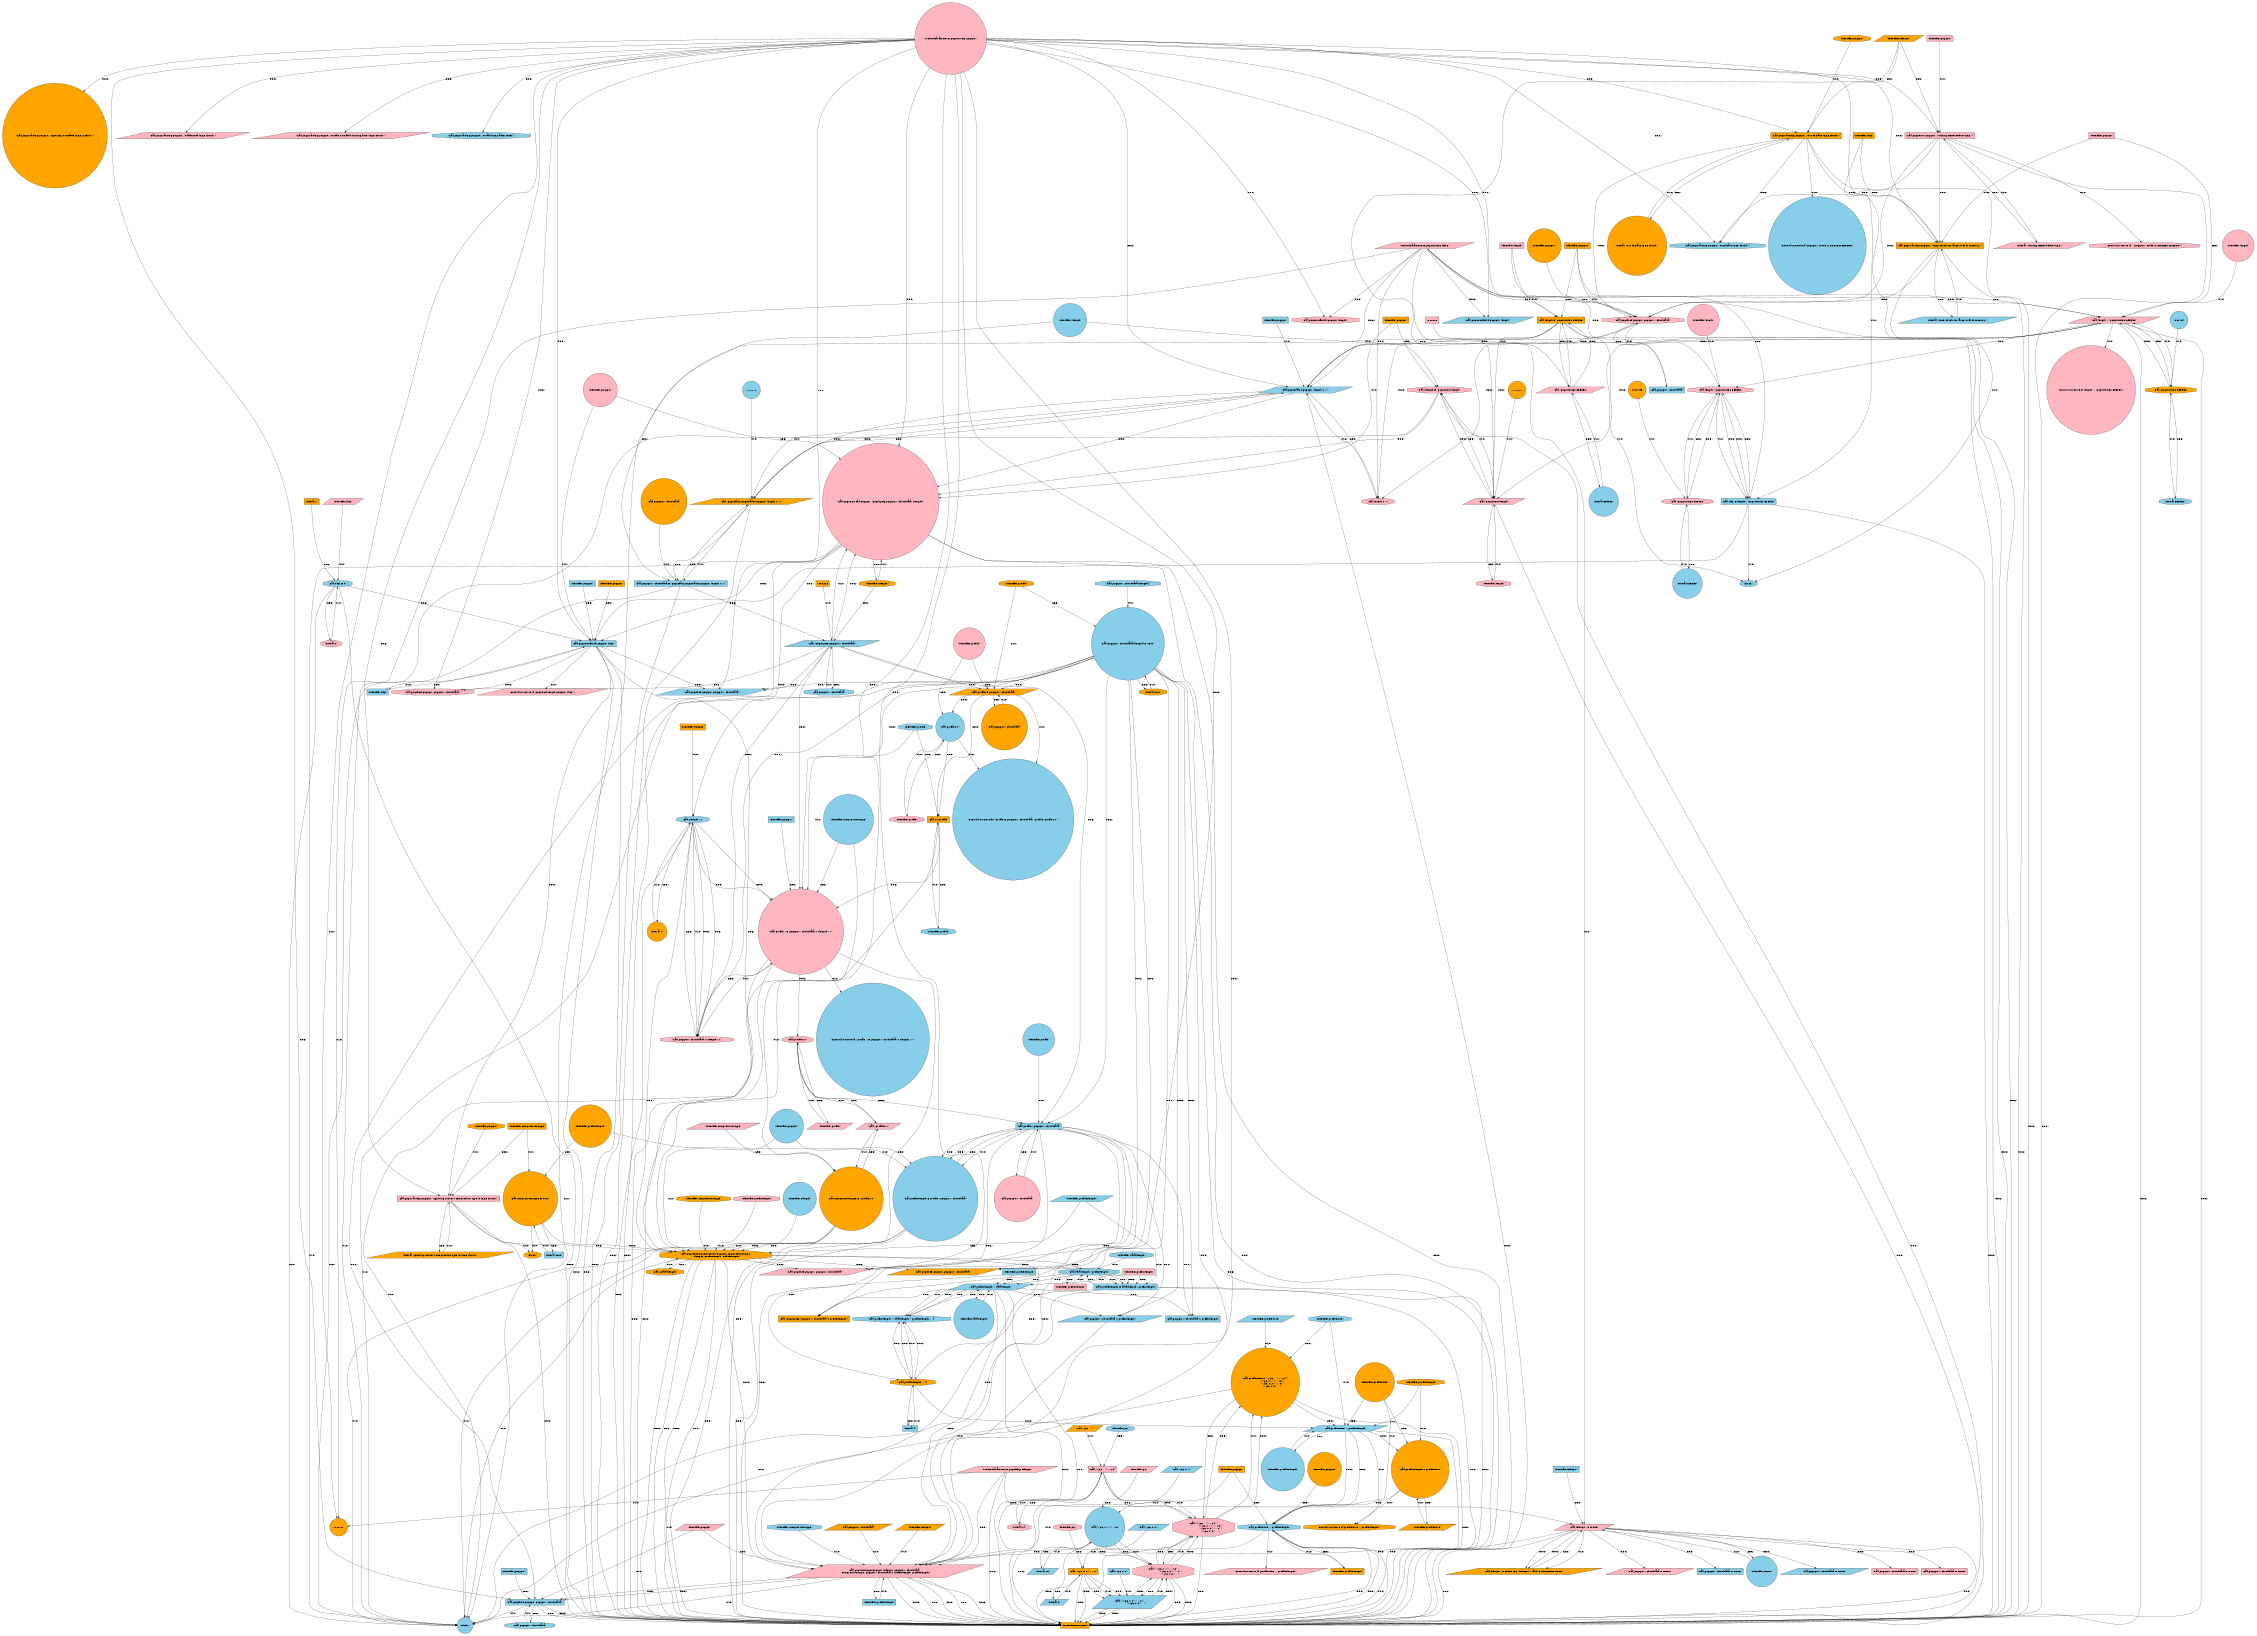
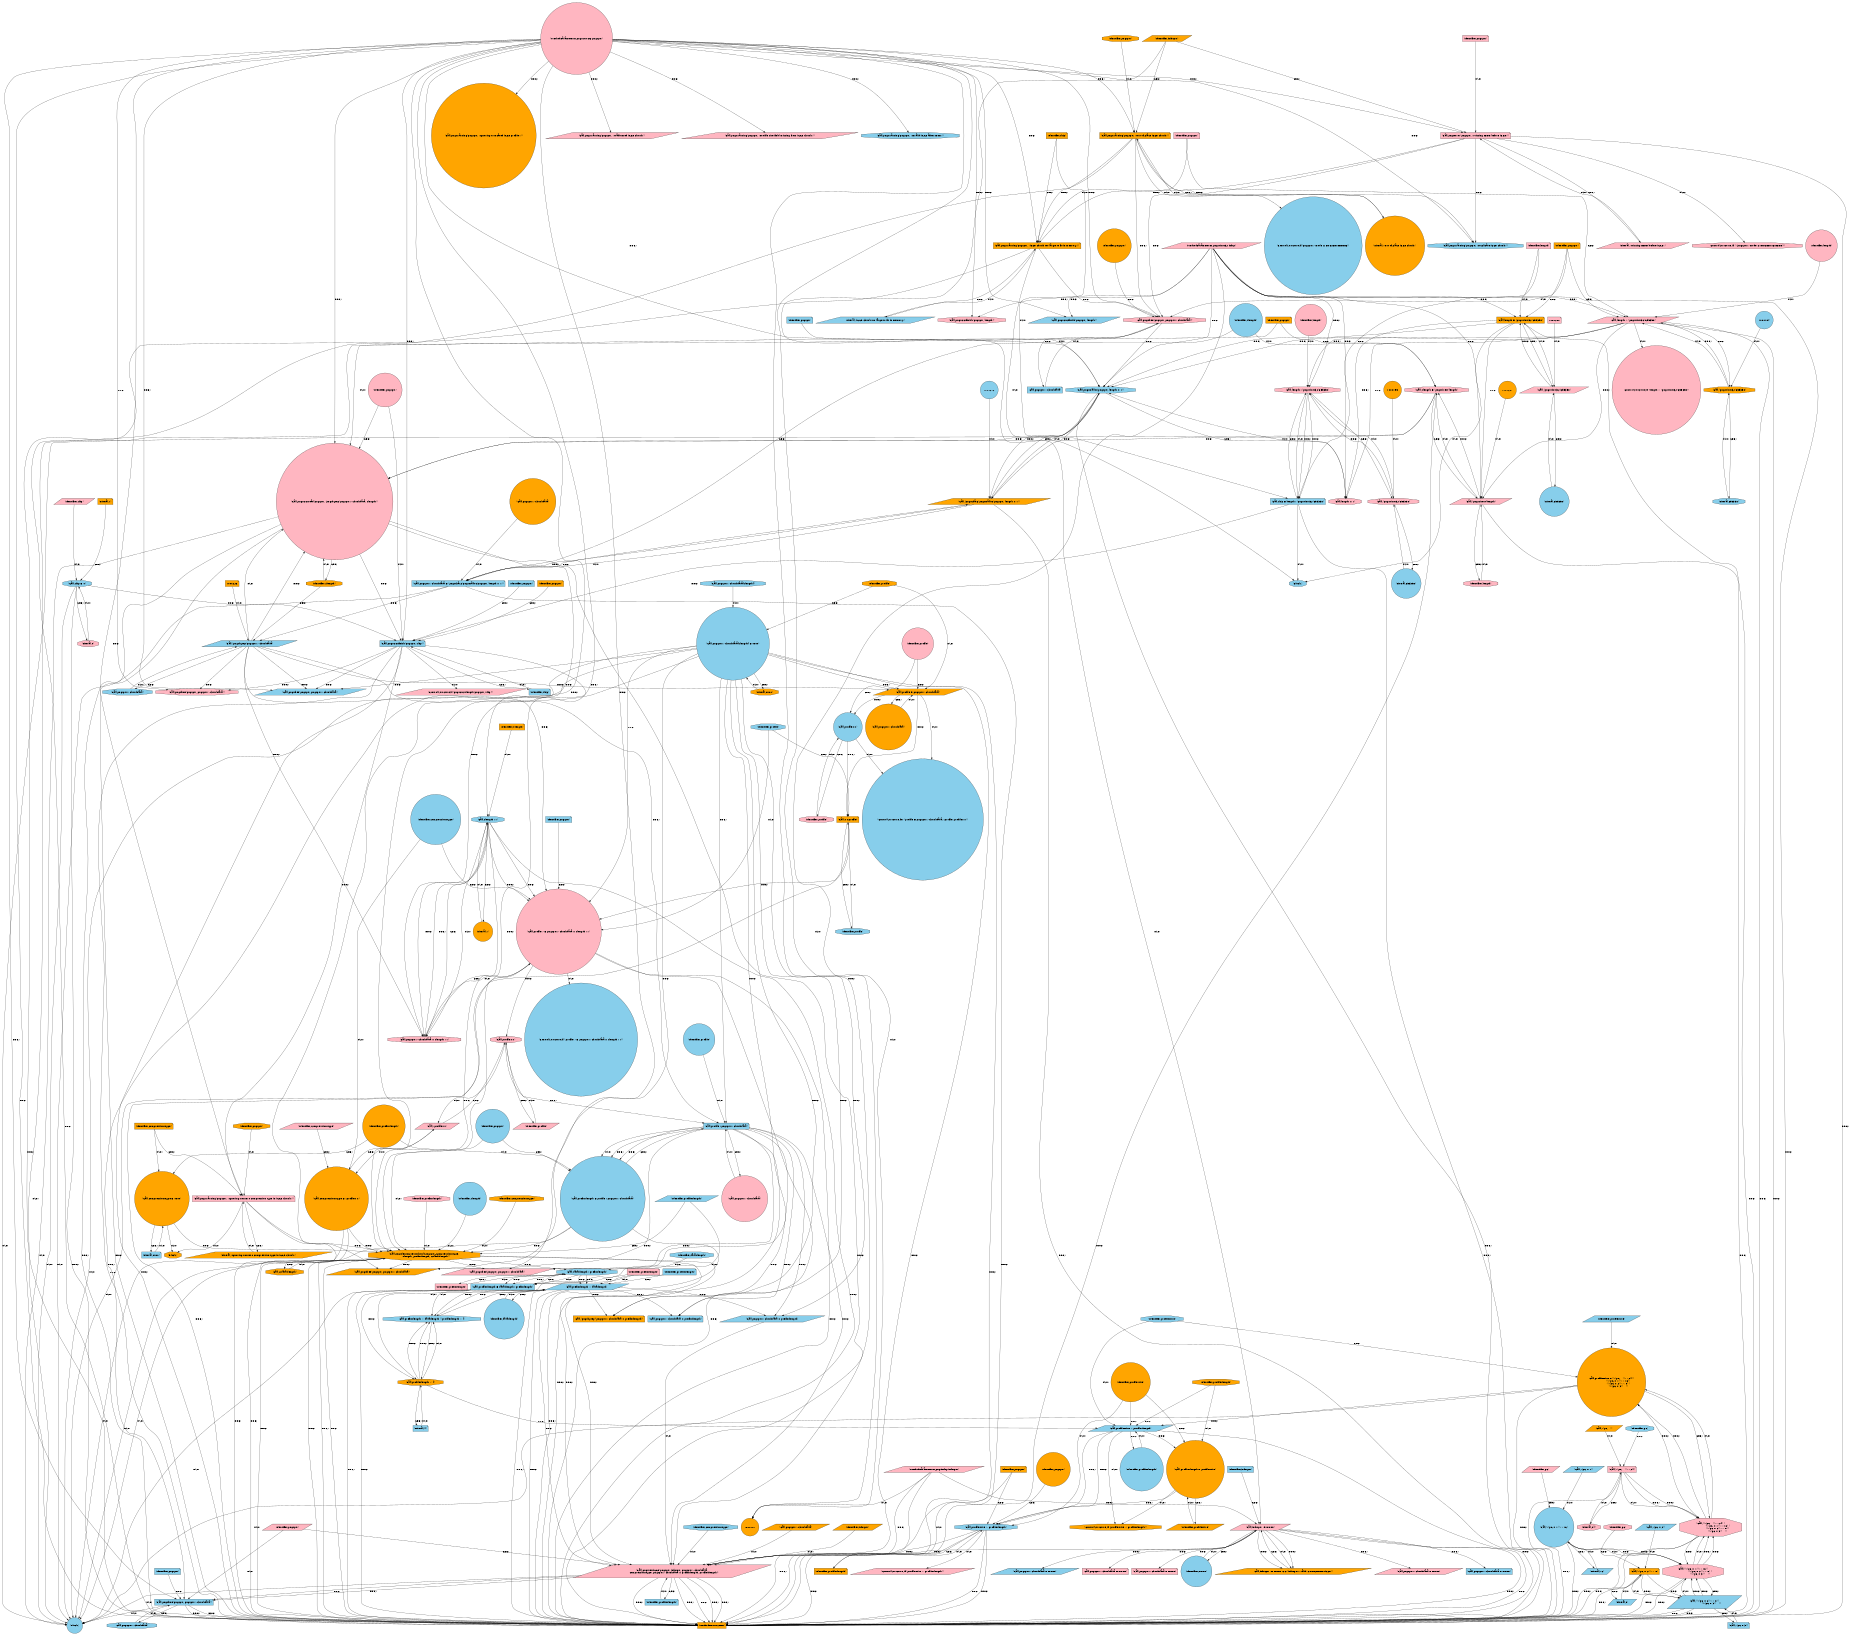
node "(Call,png_malloc(png_ptr, length + 1))": shape parallelogram -> octagon
edge "(Call,((*(pC + 2))<< 8) | ((*(pC + 3))    ))" -> "(Call,*(pC + 3))": added, label "CFG:"
